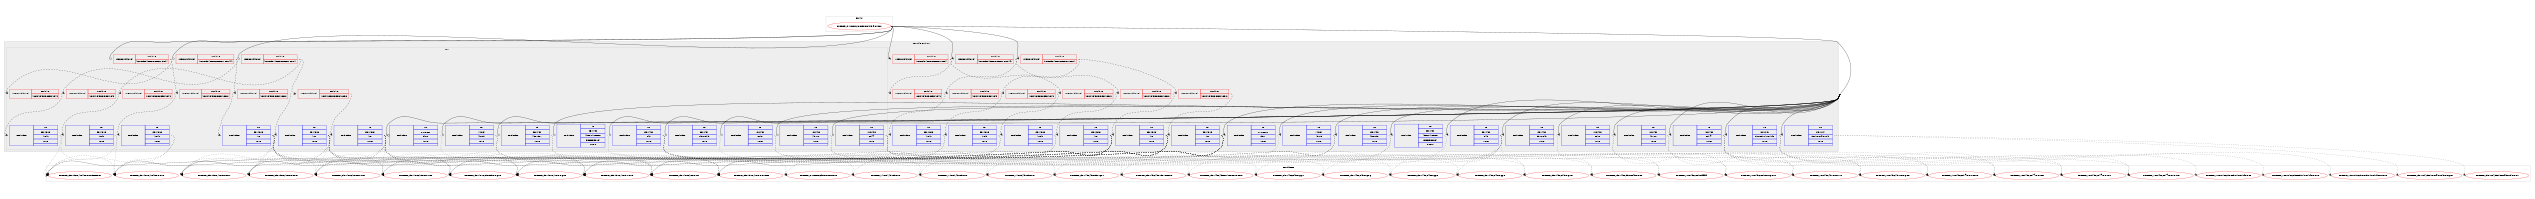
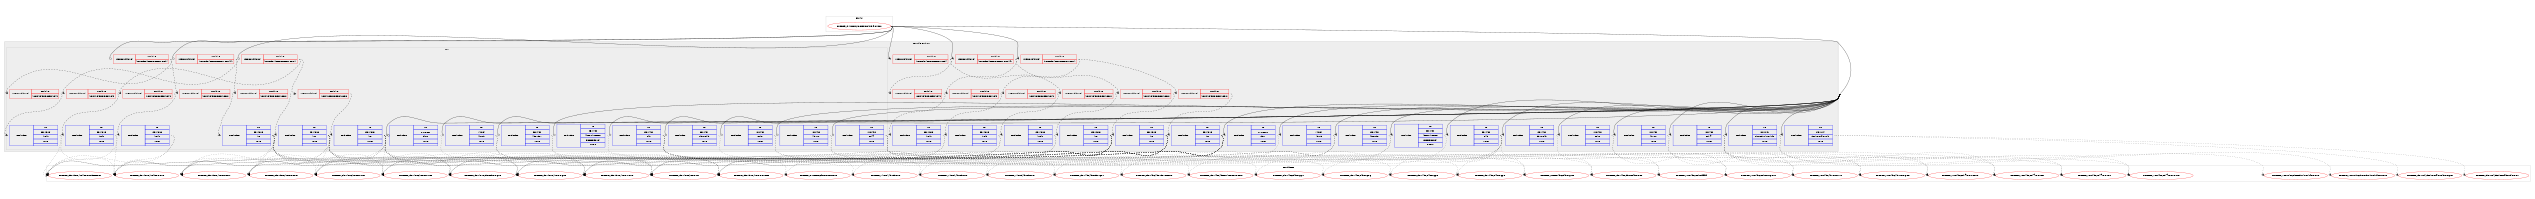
node "portage://dev-libs/glib-2.64.5": label "portage://dev-libs/glib-2.64.5" -> "portage://roccat-libs/glib-2.64.5"
node "portage://x11-misc/shared-mime-info-1.15": removed
